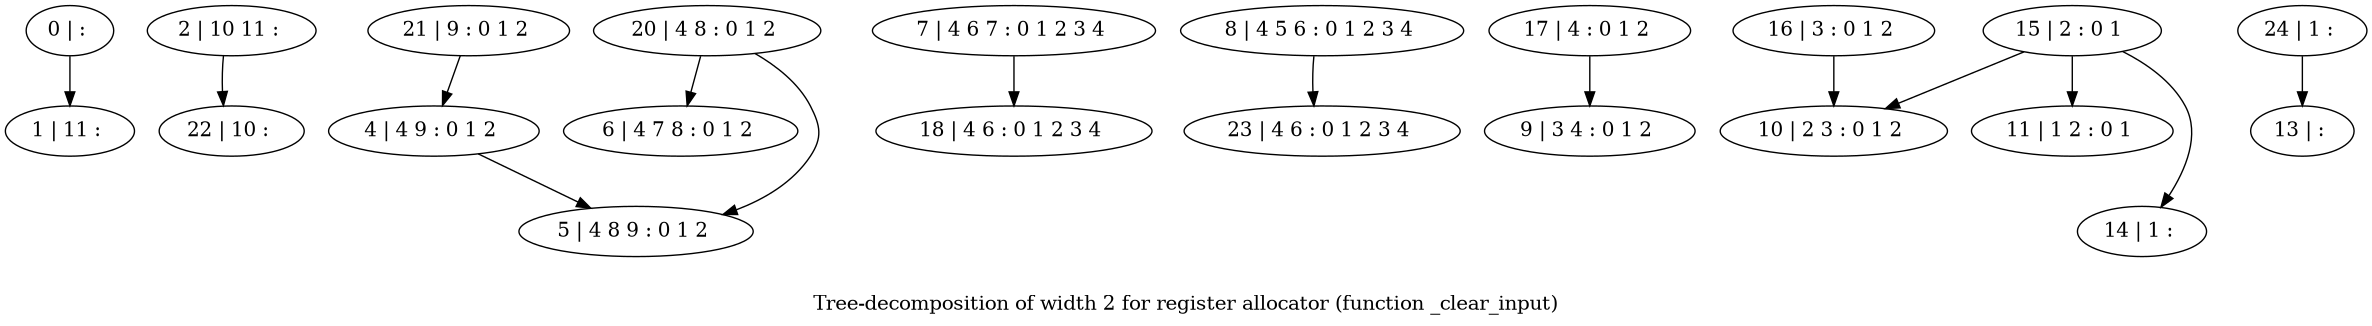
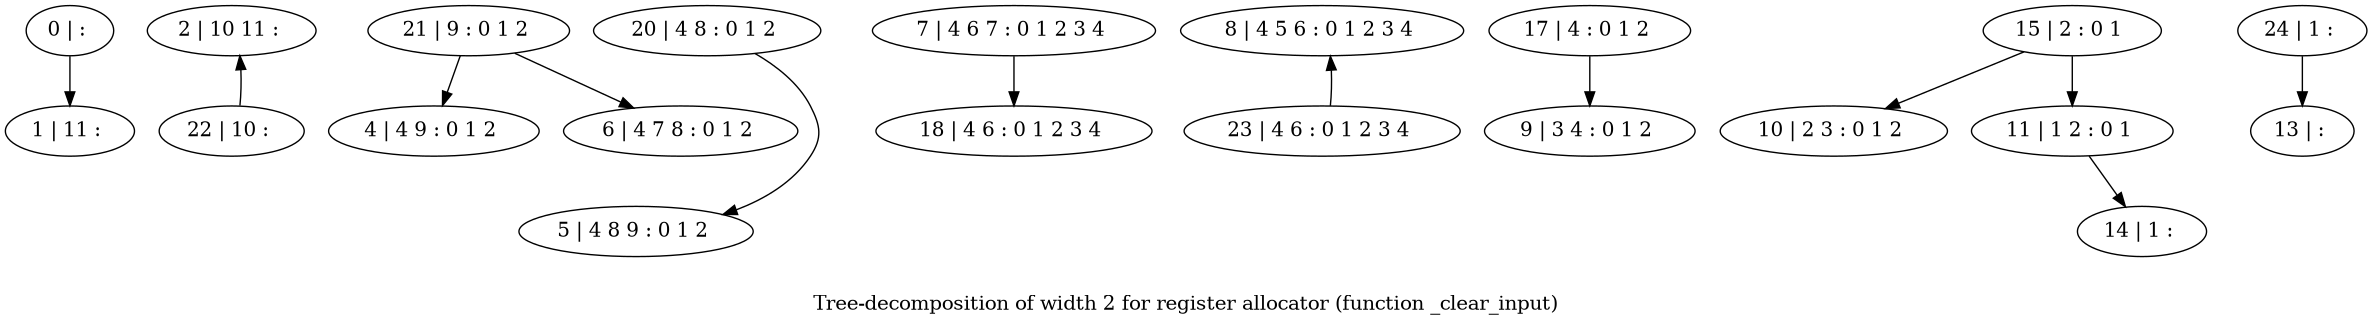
node "16 | 3 : 0 1 2": removed
edge "2 | 10 11 :" -> "22 | 10 :": reversed
edge "20 | 4 8 : 0 1 2" -> "6 | 4 7 8 : 0 1 2": now "21 | 9 : 0 1 2" -> "6 | 4 7 8 : 0 1 2"
edge "8 | 4 5 6 : 0 1 2 3 4" -> "23 | 4 6 : 0 1 2 3 4": reversed
edge "15 | 2 : 0 1" -> "14 | 1 :": now "11 | 1 2 : 0 1" -> "14 | 1 :"
edge "4 | 4 9 : 0 1 2" -> "5 | 4 8 9 : 0 1 2": removed
